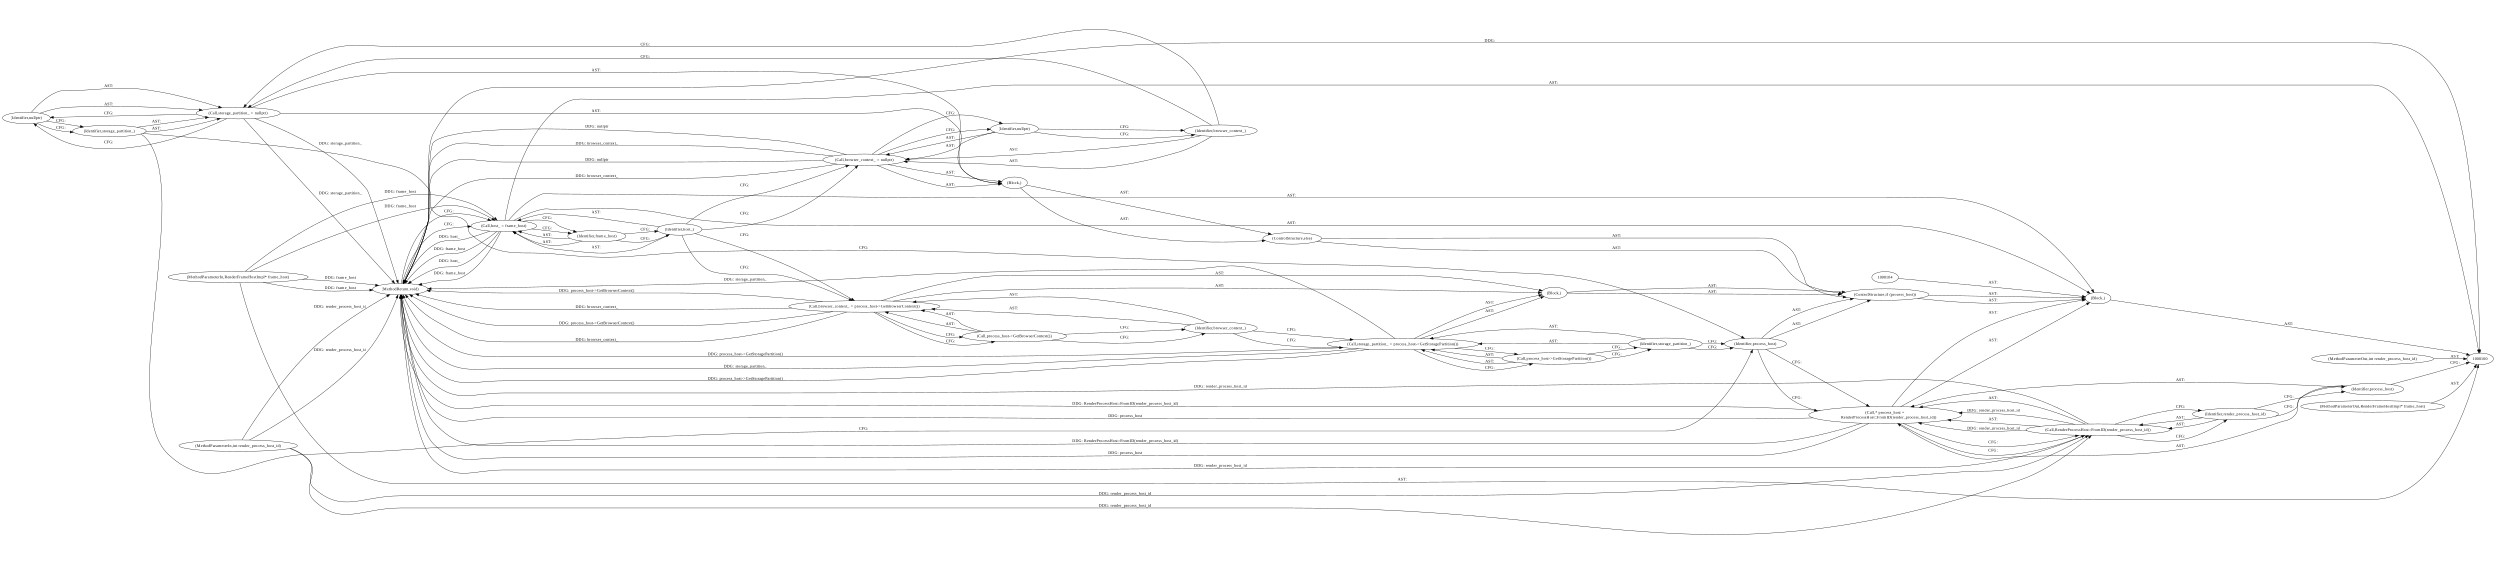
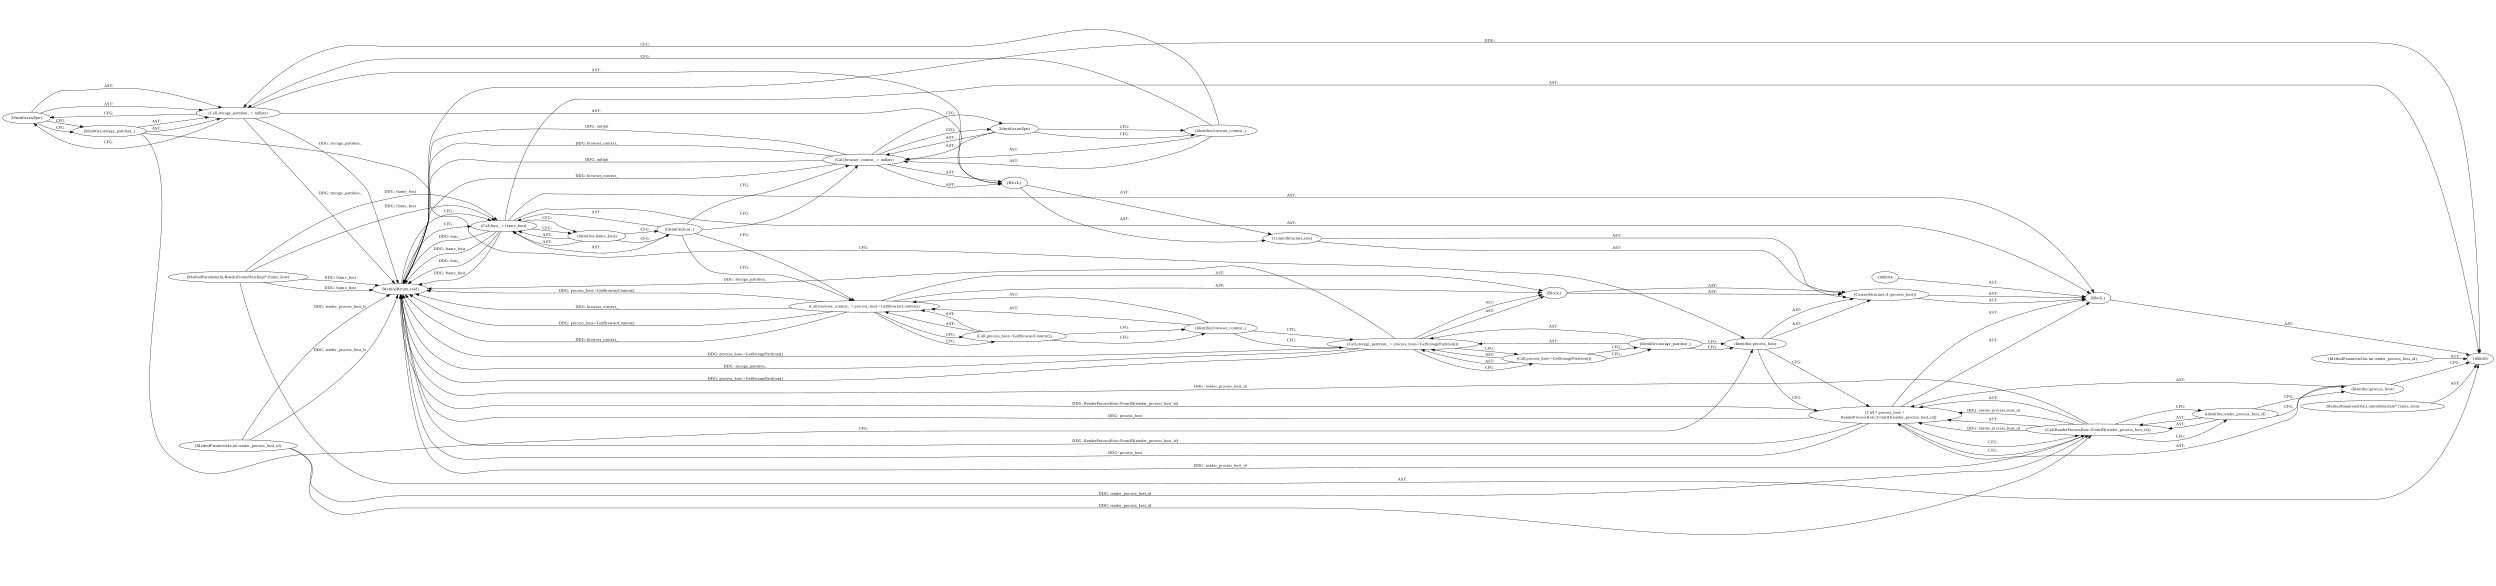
node "(MethodParameterOut,RenderFrameHostImpl* frame_host)": label "(MethodParameterOut,RenderFrameHostImpl* frame_host)" -> "(MethodParameterOut,ControlStructure* frame_host)"
